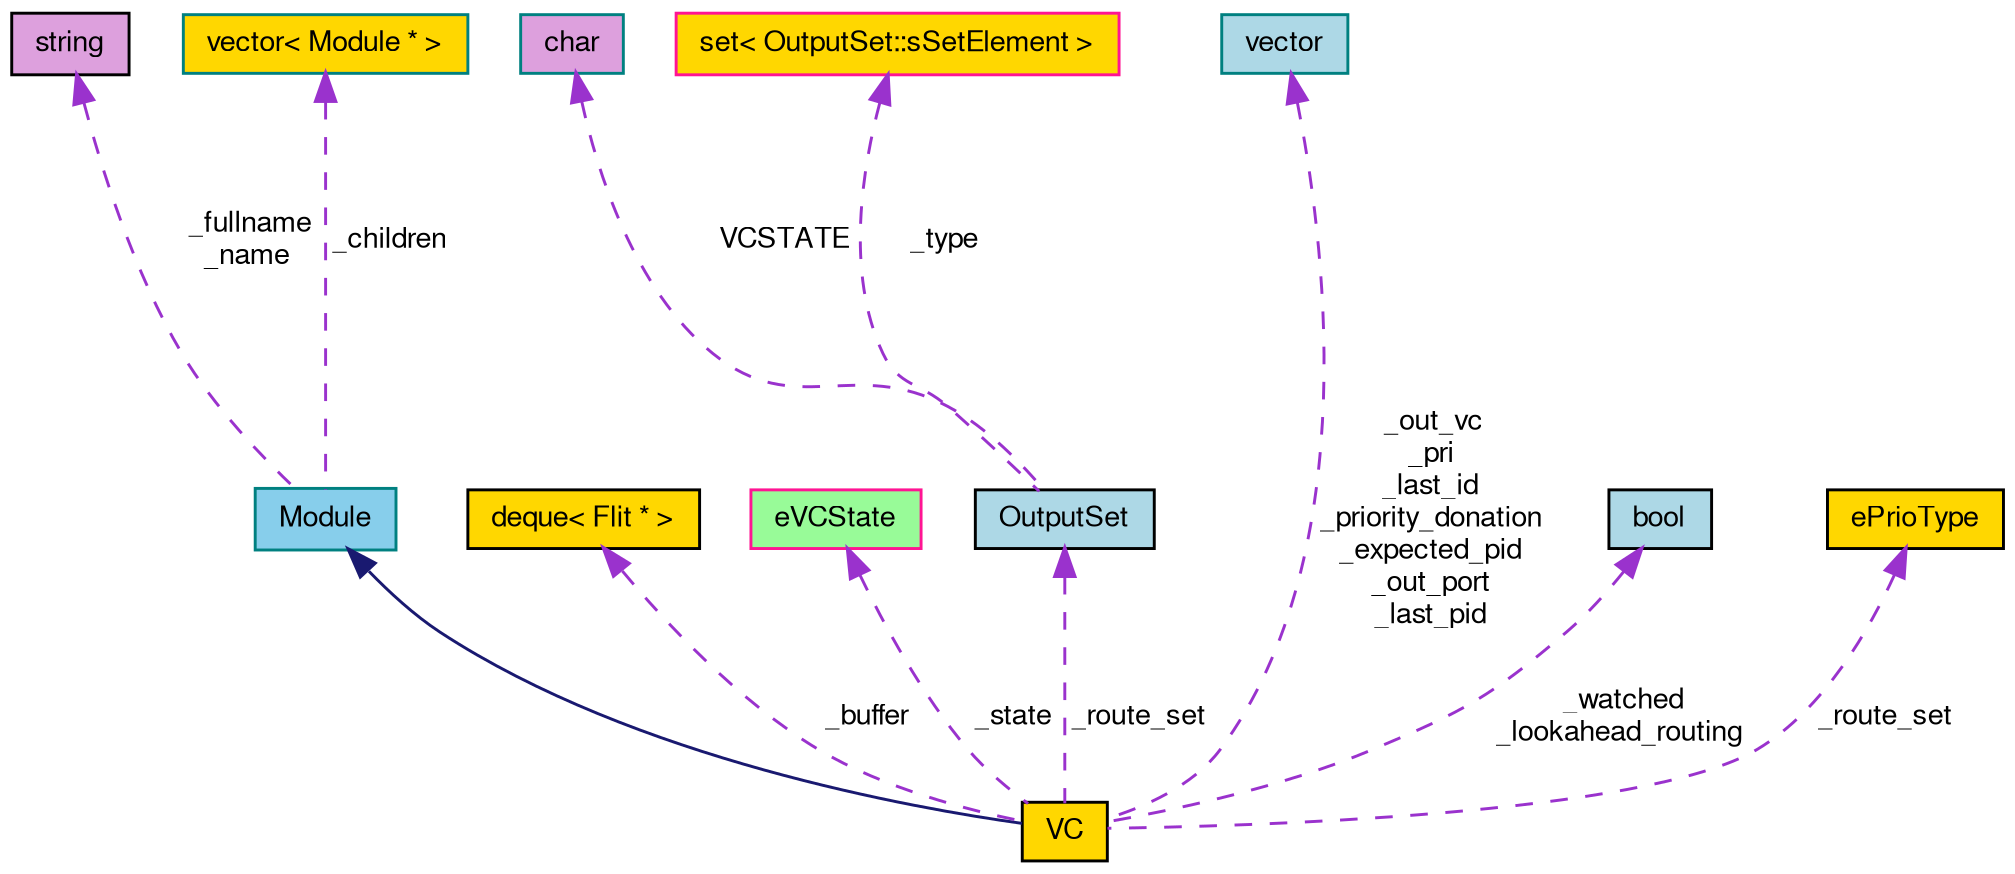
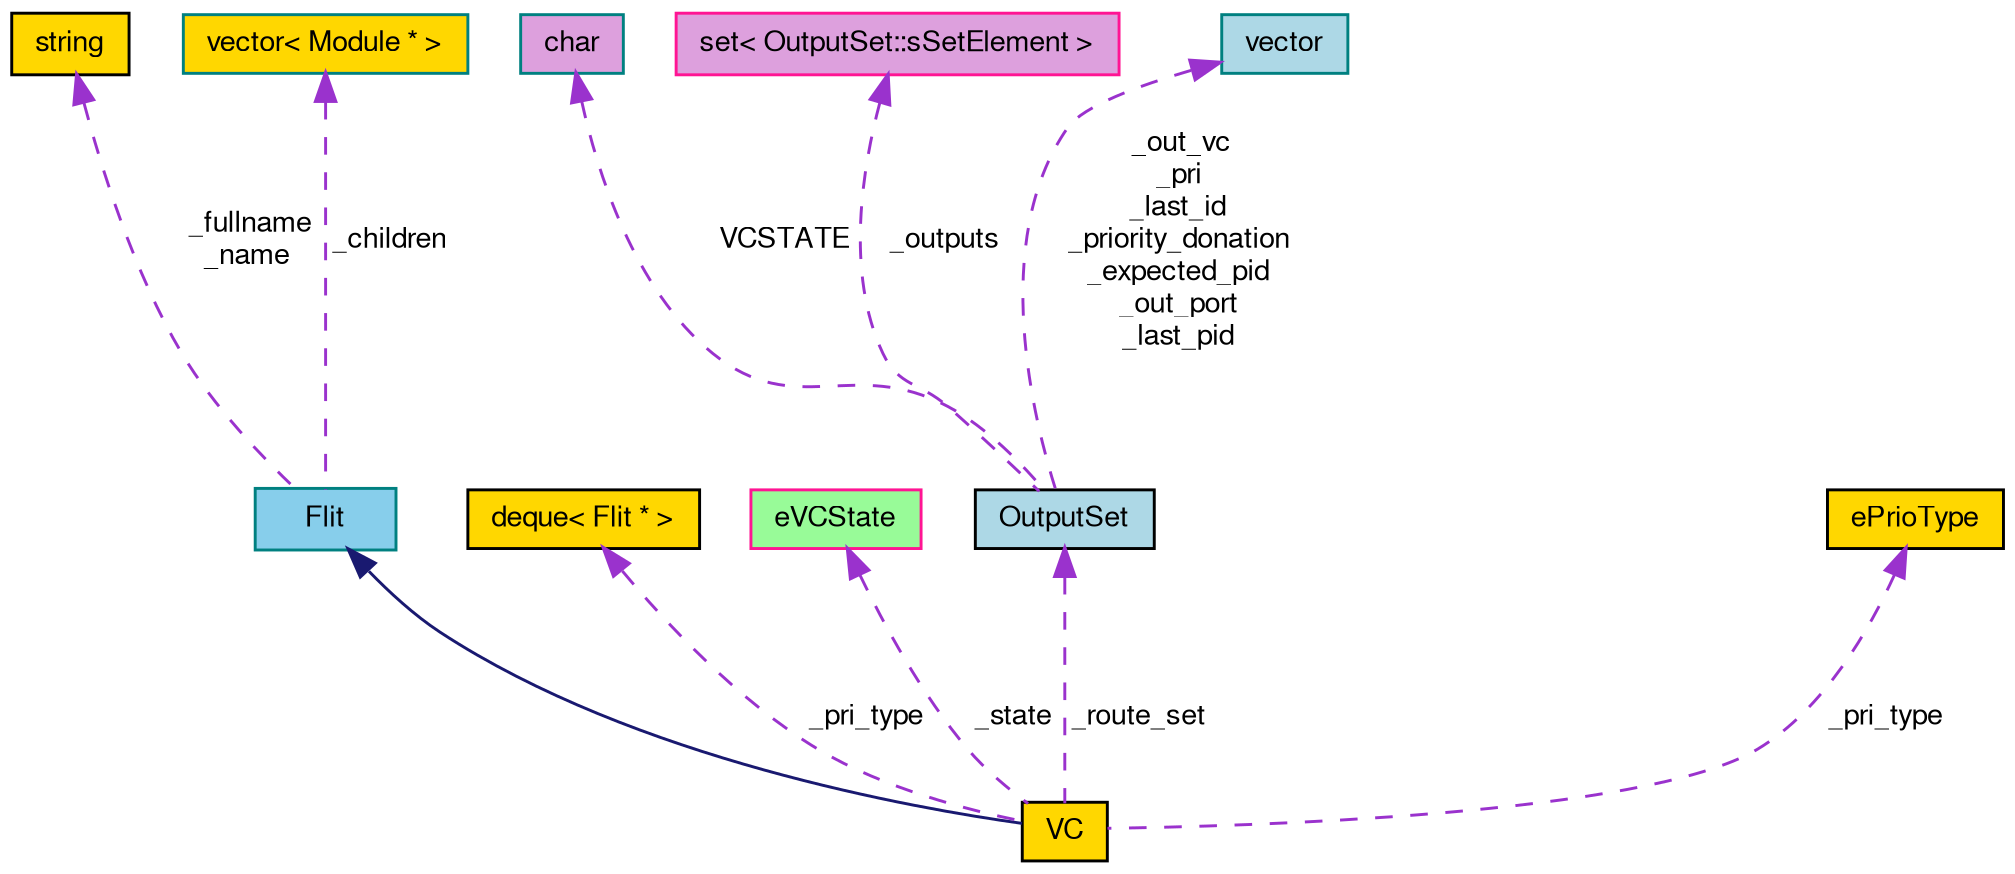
node "string": fillcolor plum -> gold
node "set< OutputSet::sSetElement >": fillcolor gold -> plum
edge "OutputSet" -> "set< OutputSet::sSetElement >": label " _type" -> " _outputs"
edge "VC" -> "vector": now "OutputSet" -> "vector"
node "Module": label "Module" -> "Flit"
node "bool": removed
edge "VC" -> "deque< Flit * >": label " _buffer" -> " _pri_type"
edge "VC" -> "ePrioType": label " _route_set" -> " _pri_type"
